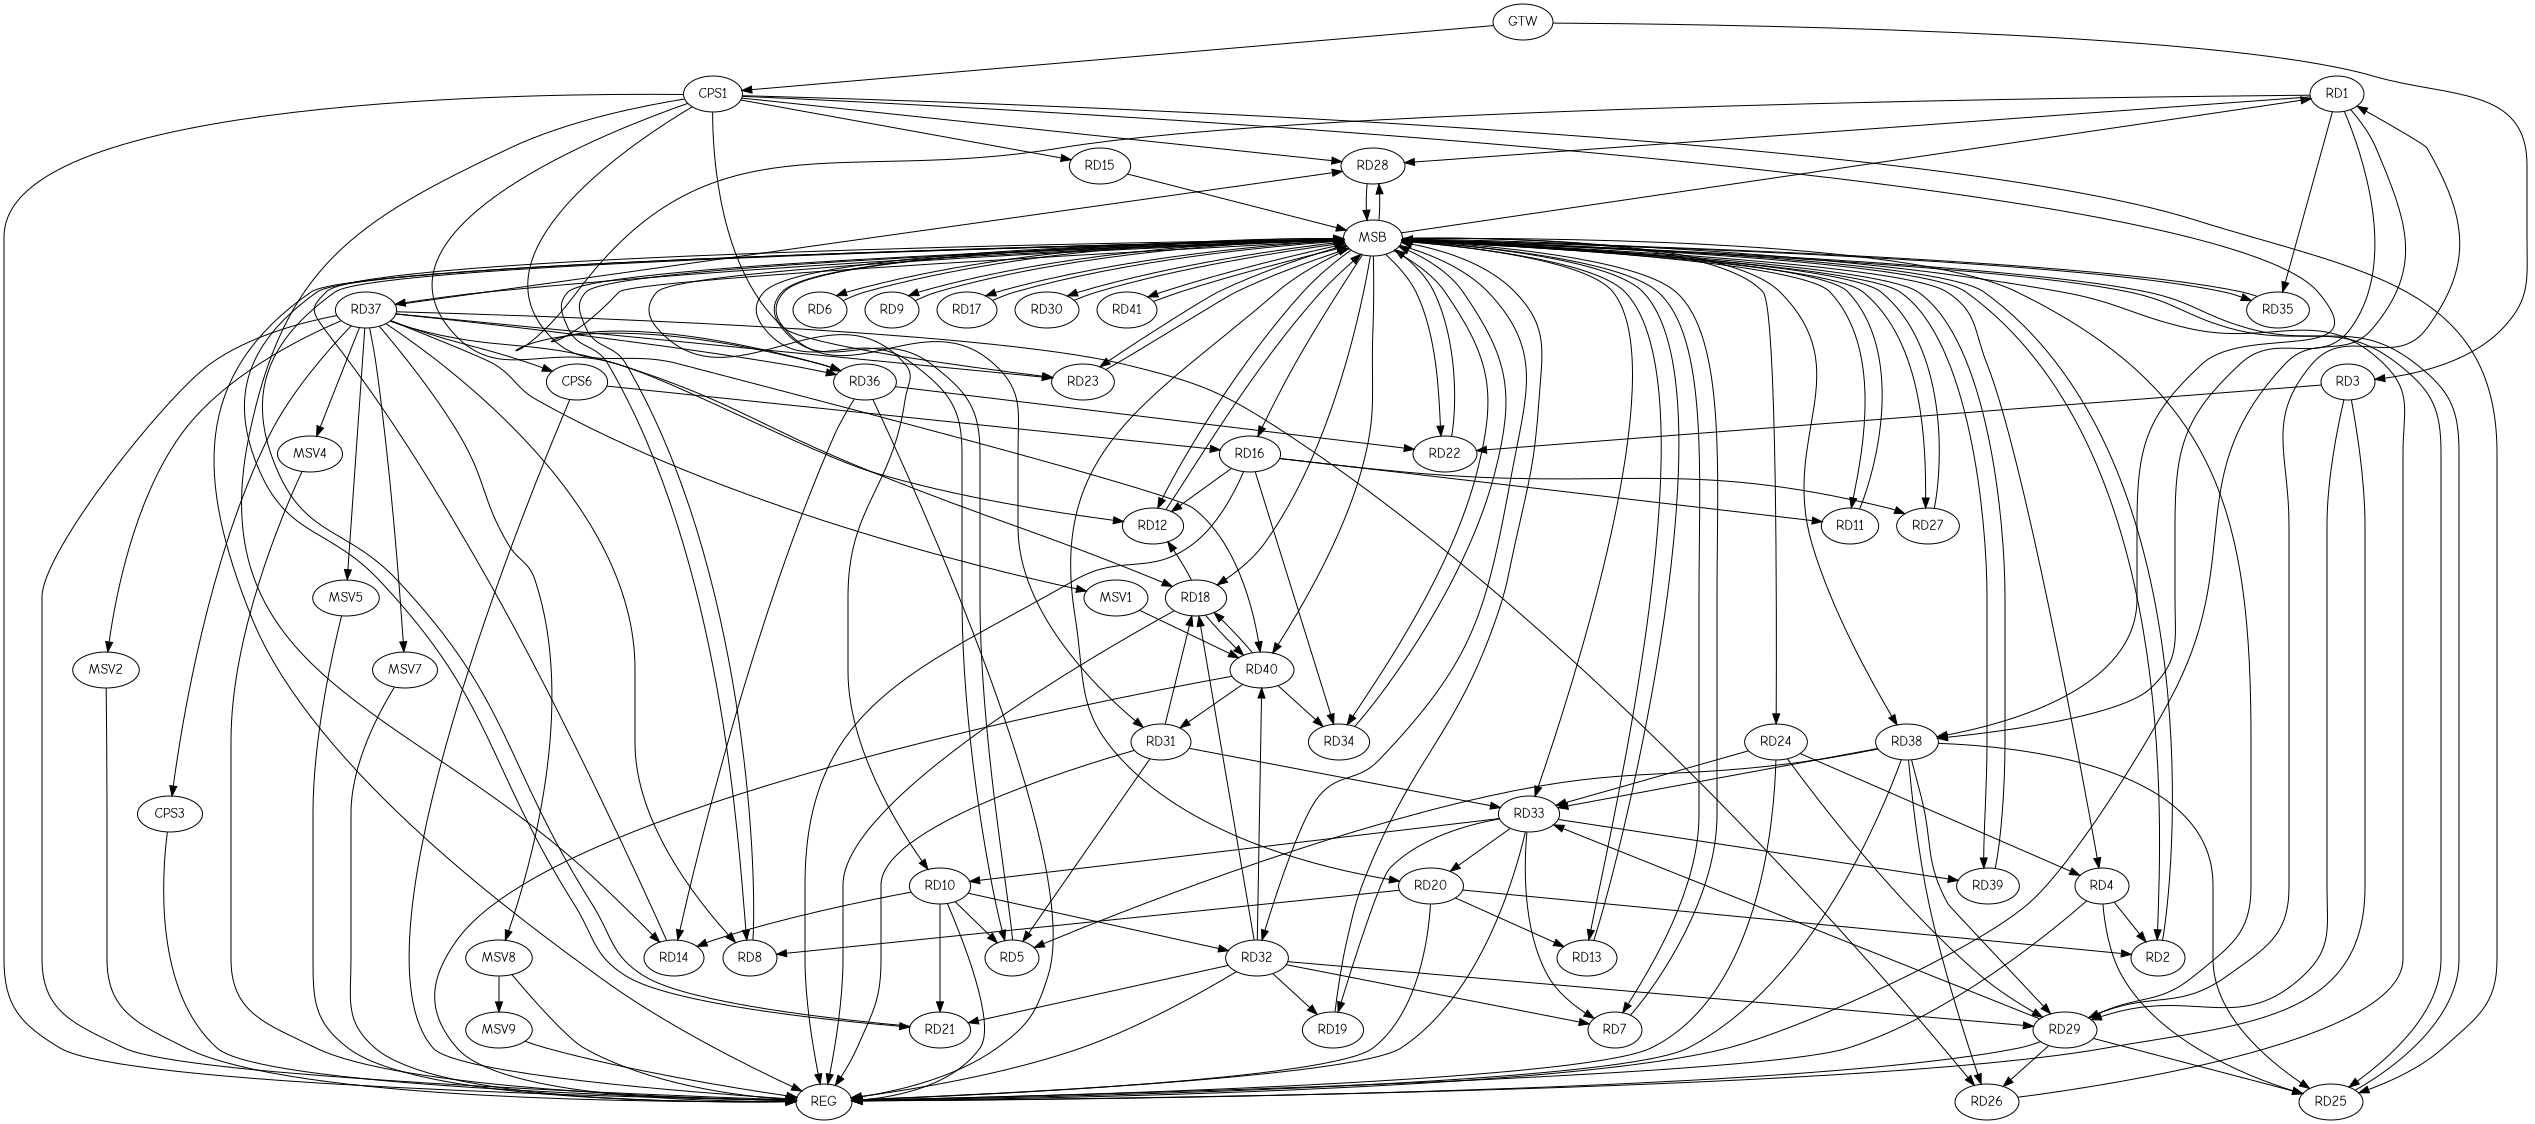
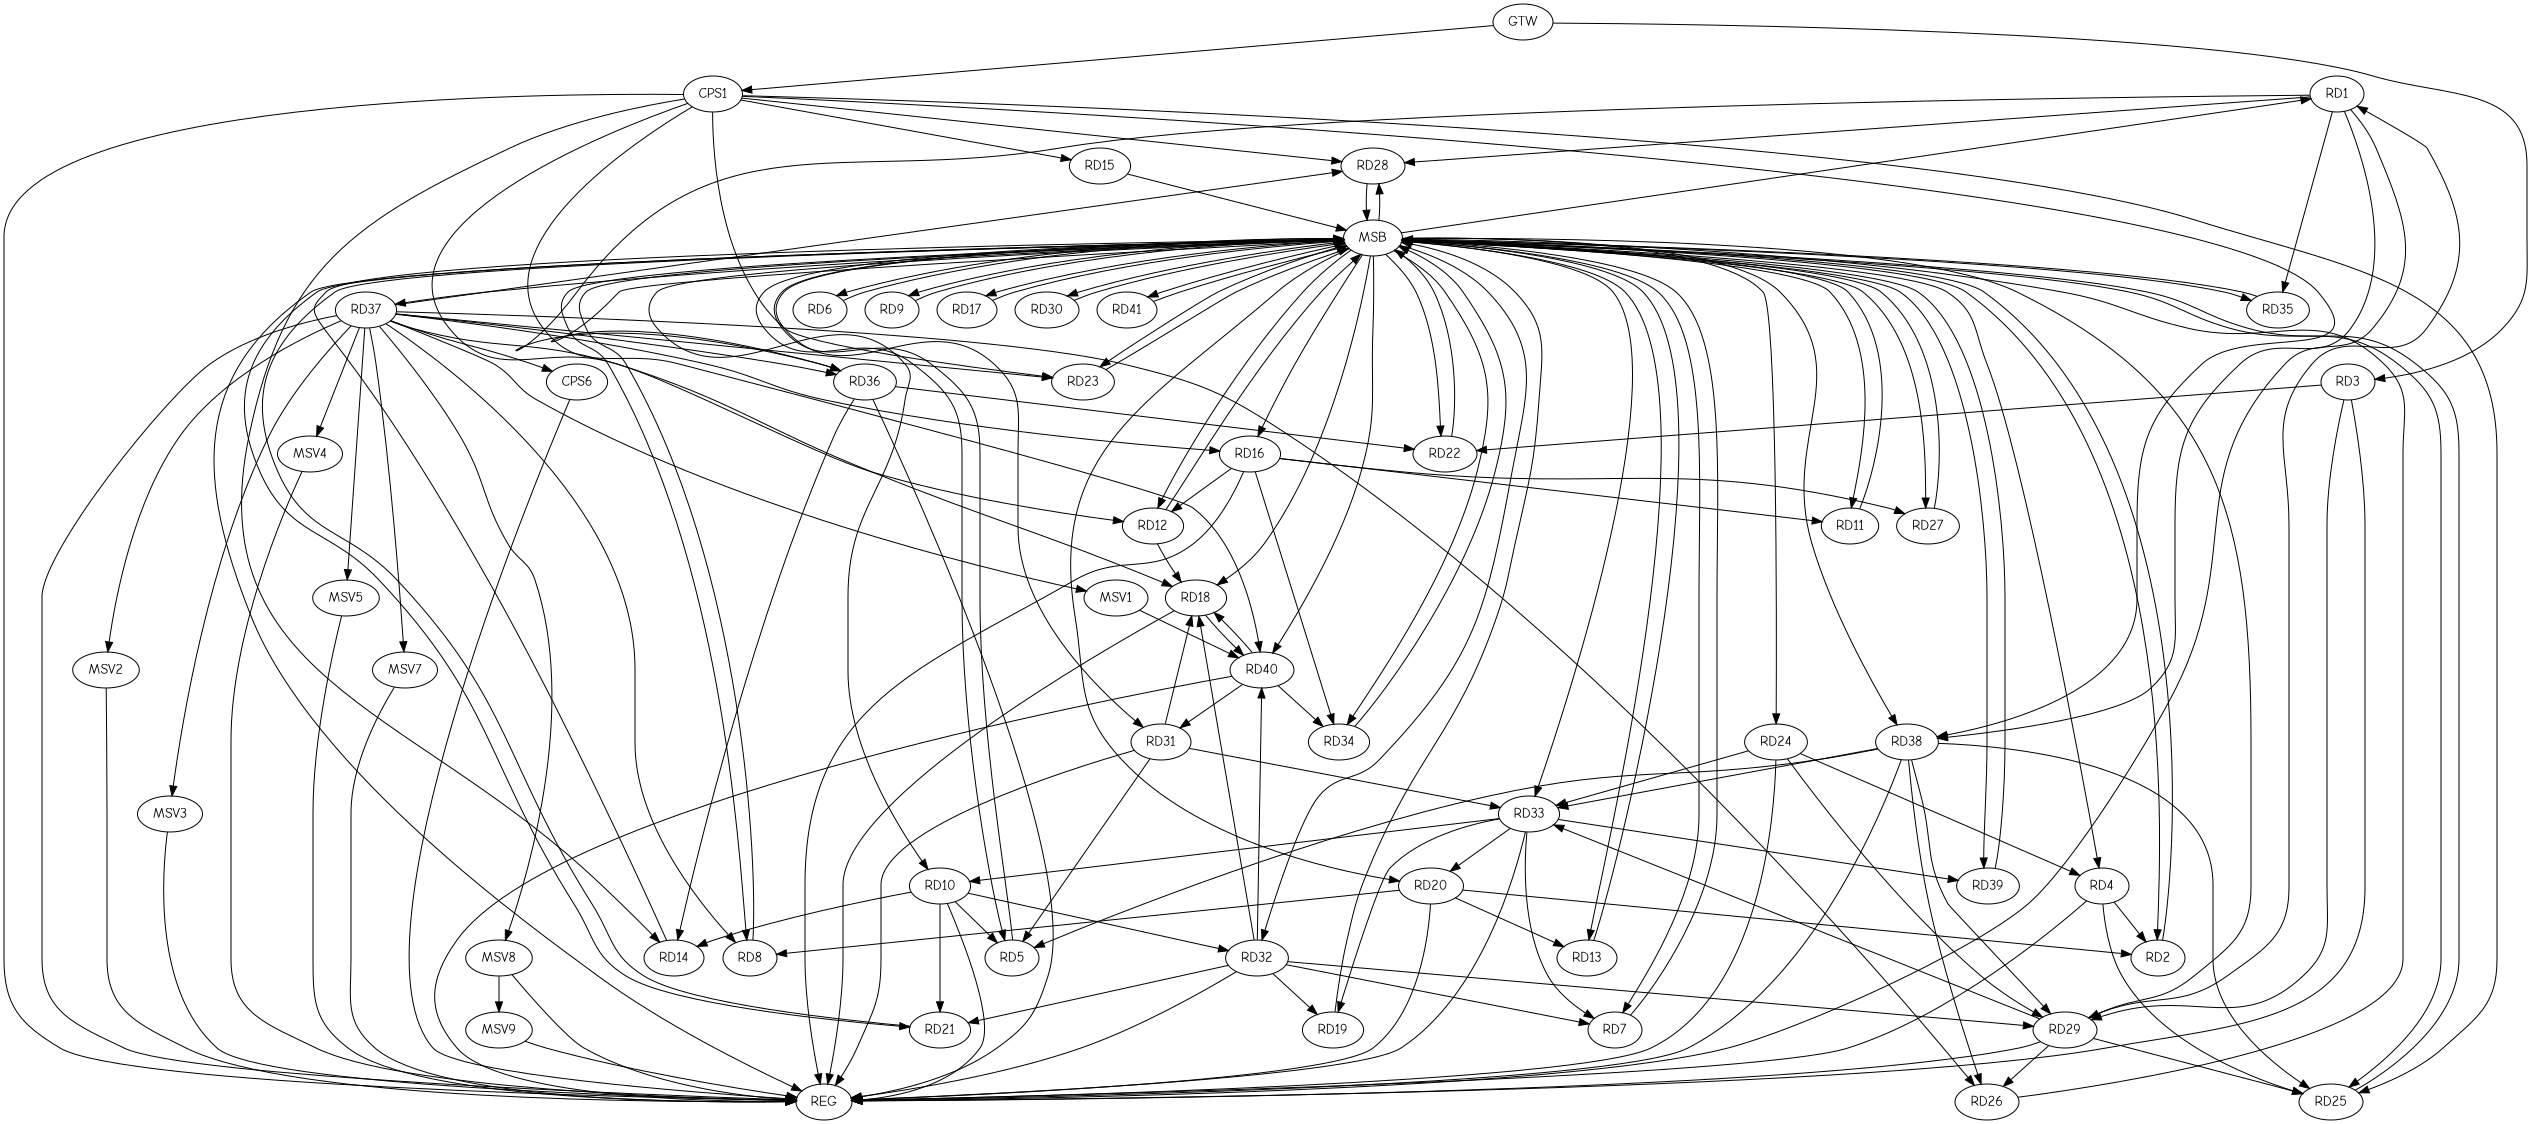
edge "CPS6" -> "RD16": now "RD37" -> "RD16"
edge "RD18" -> "RD12": reversed
node "CPS3": label "CPS3" -> "MSV3"
